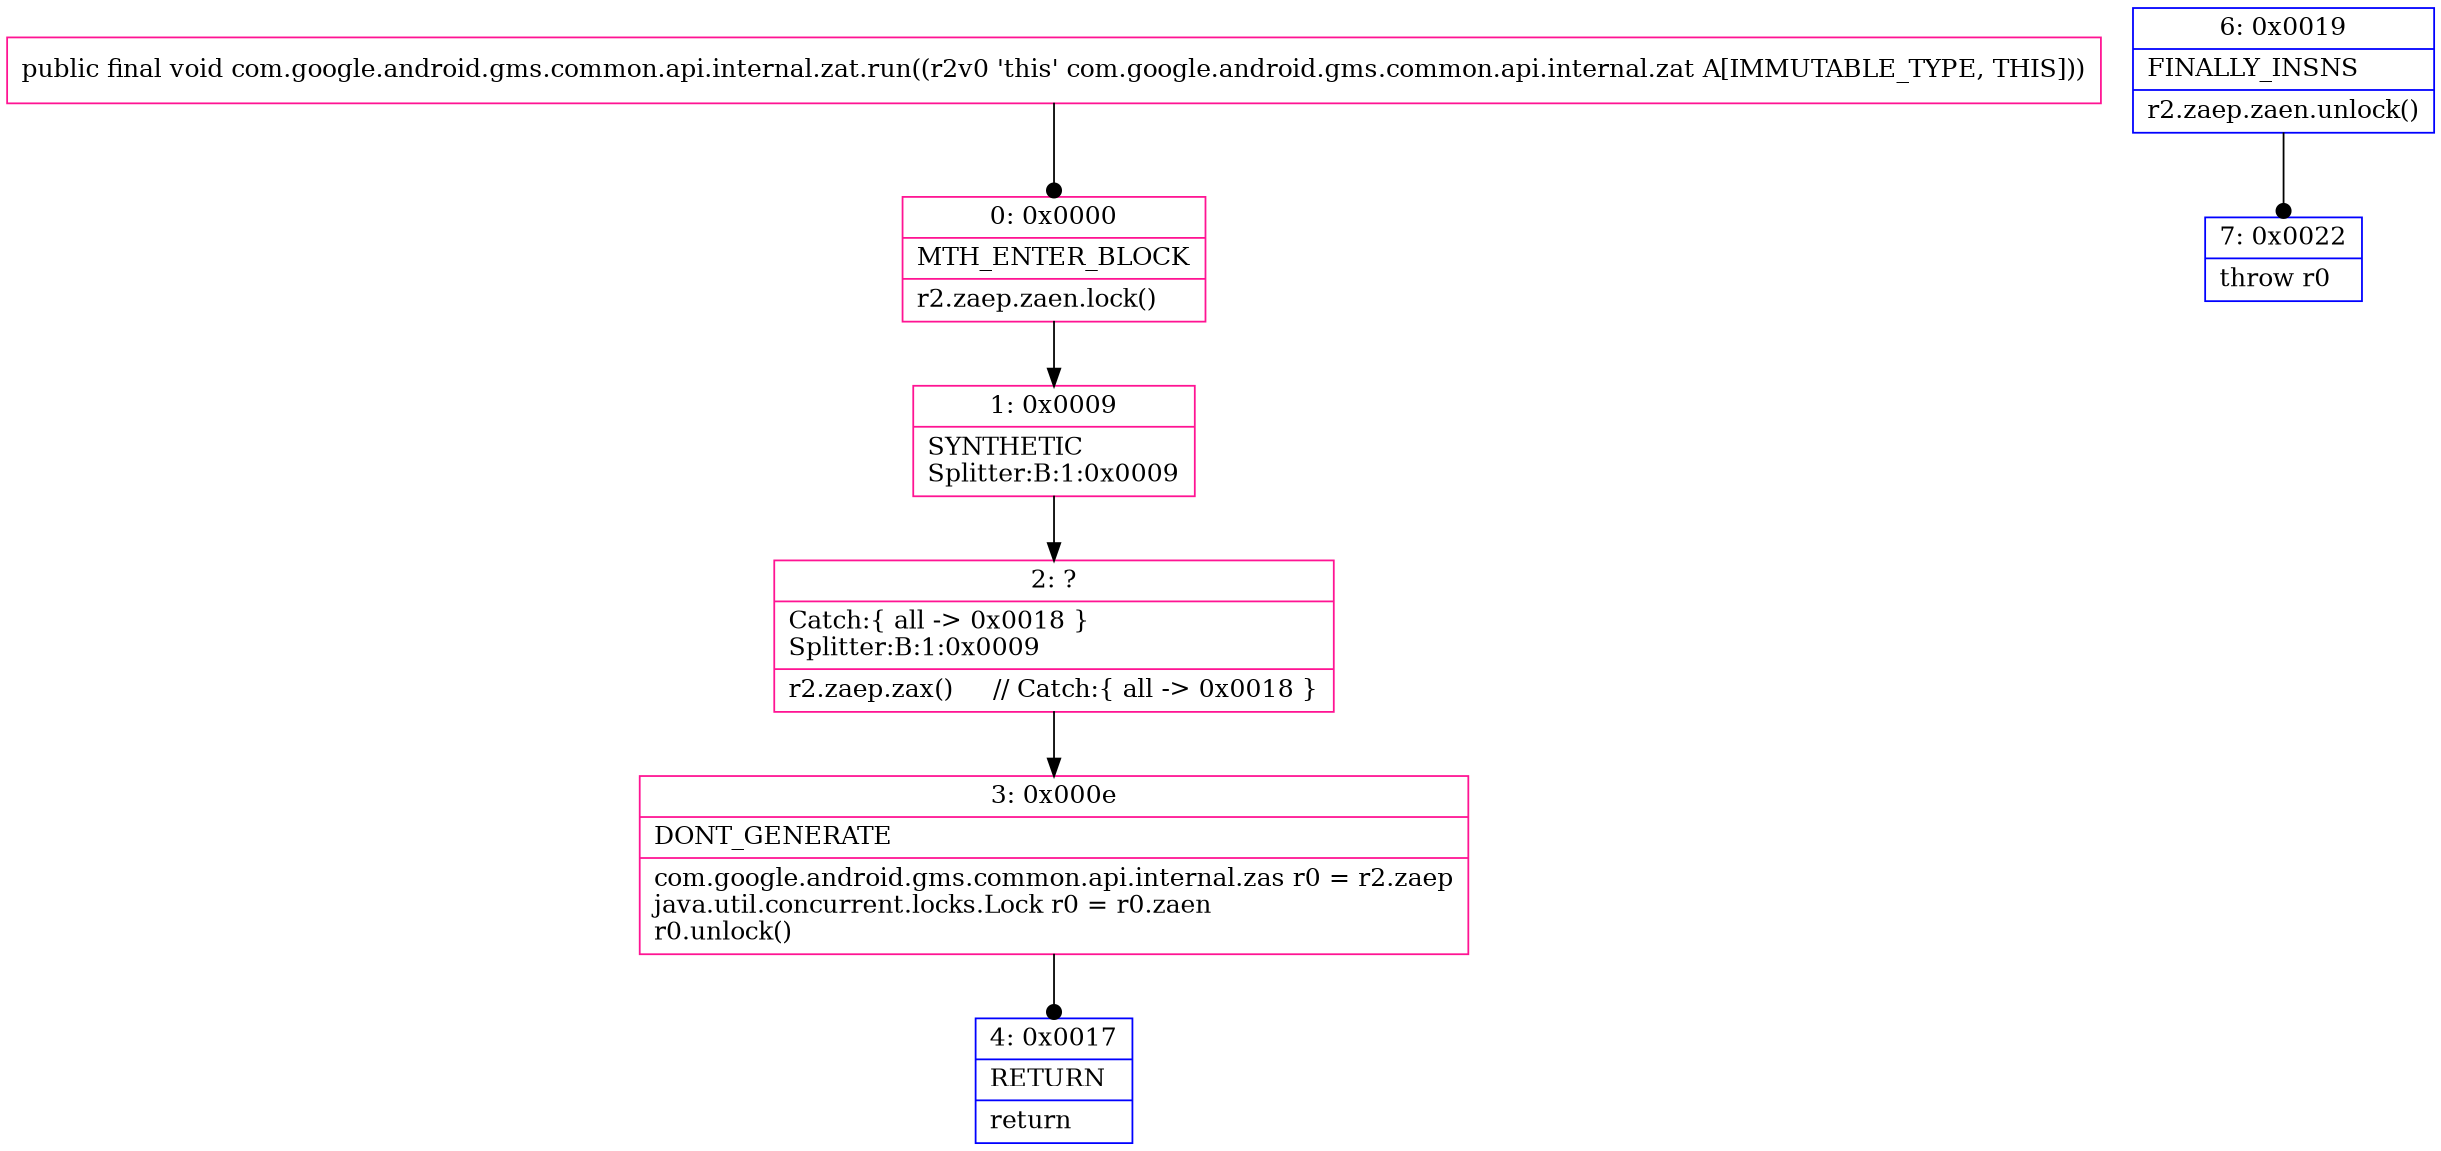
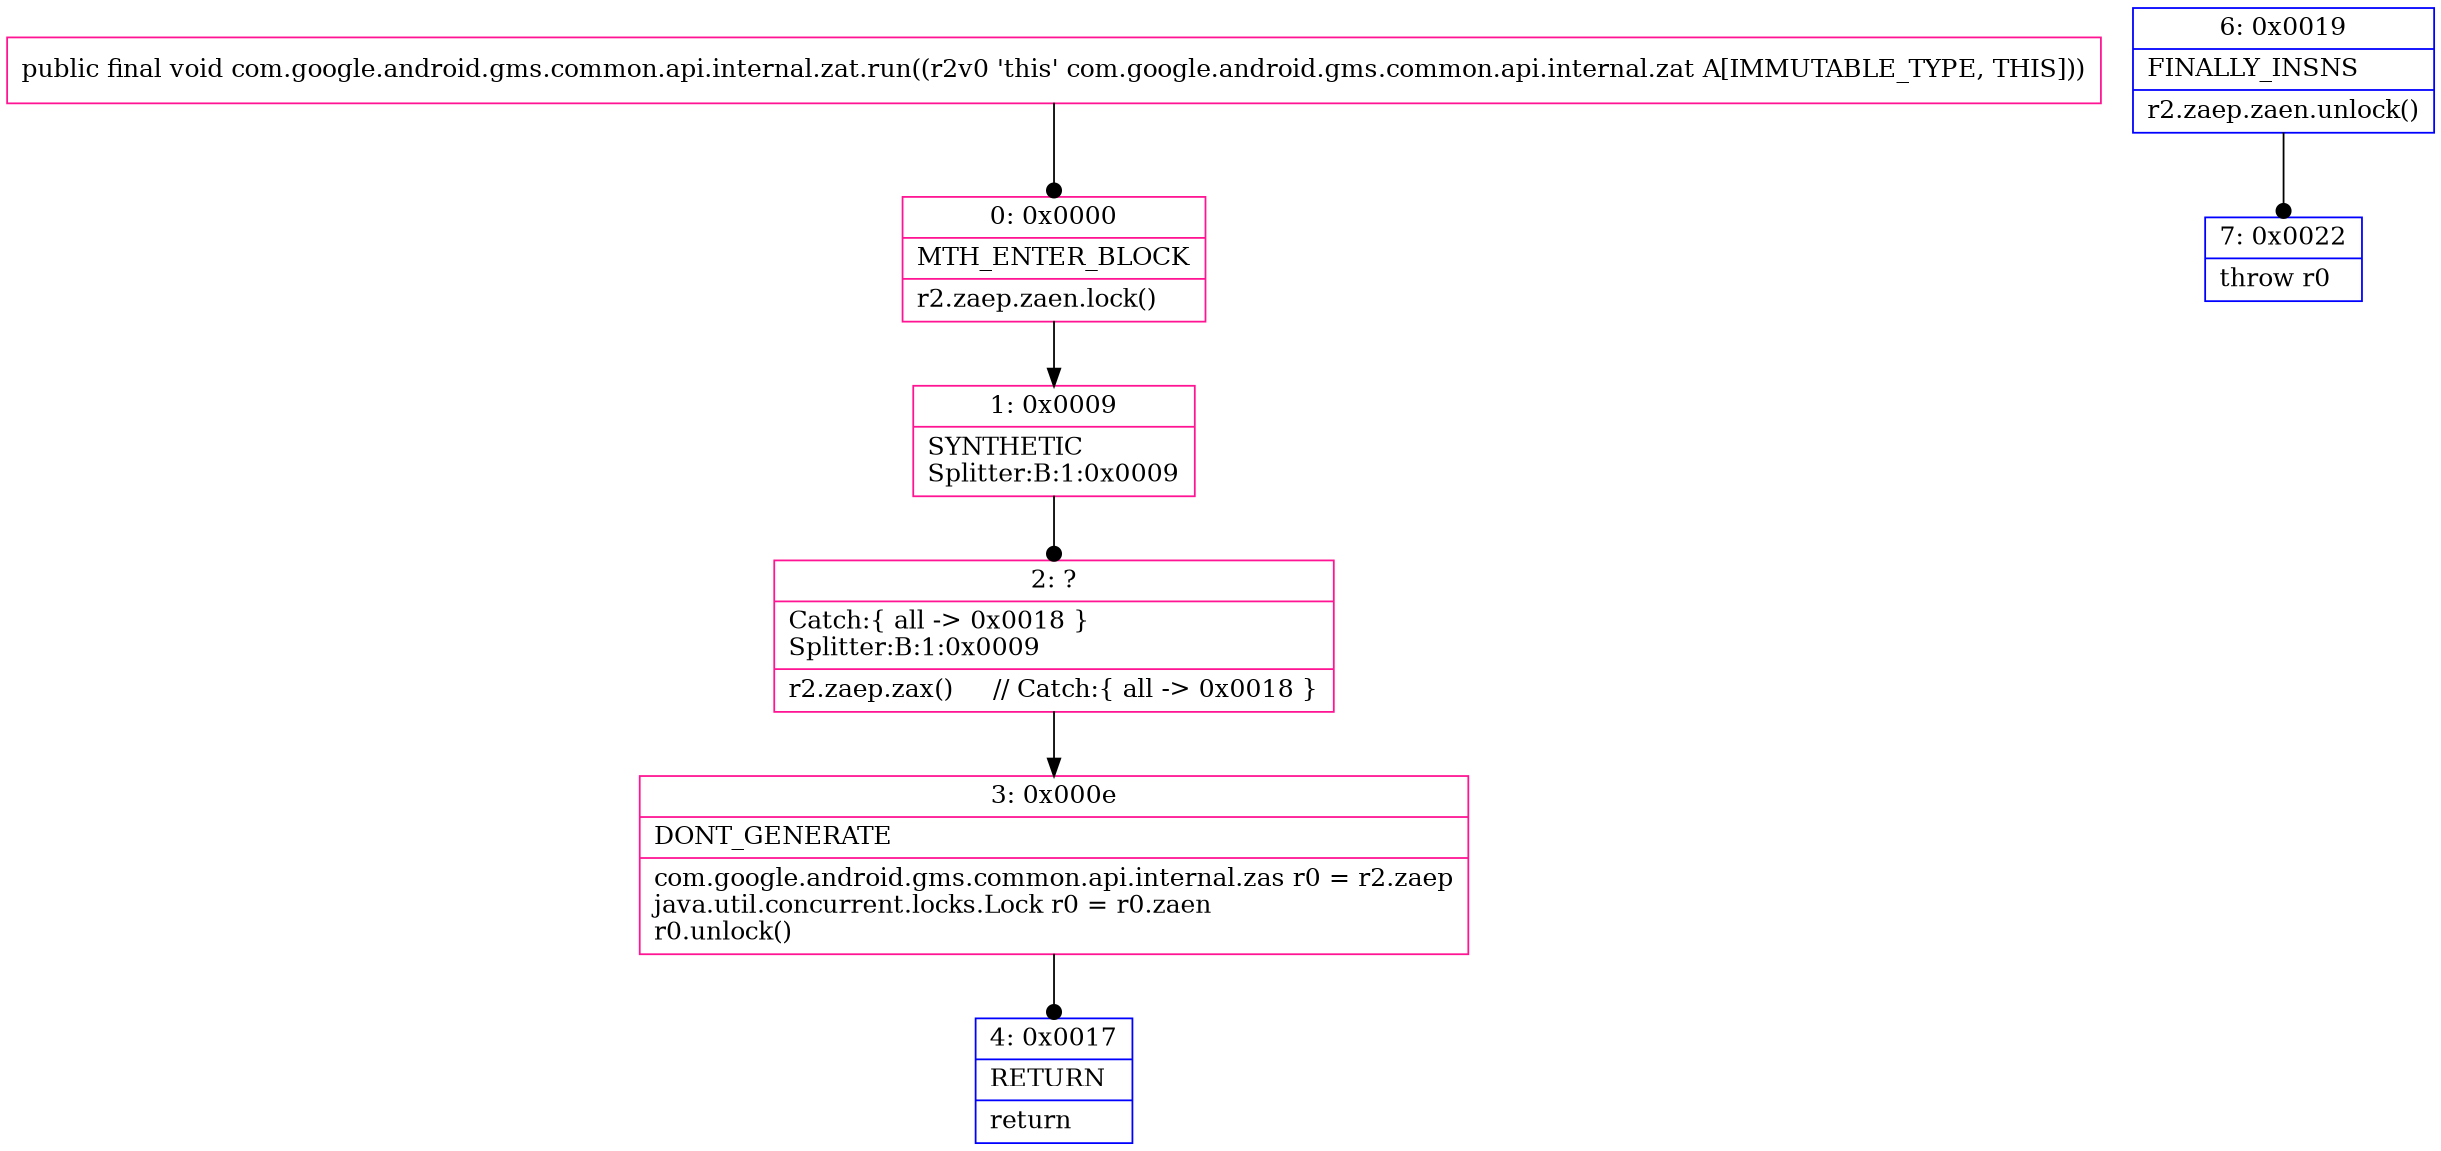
edge "1: 0x0009" -> "2: ?": arrowhead normal -> dot
